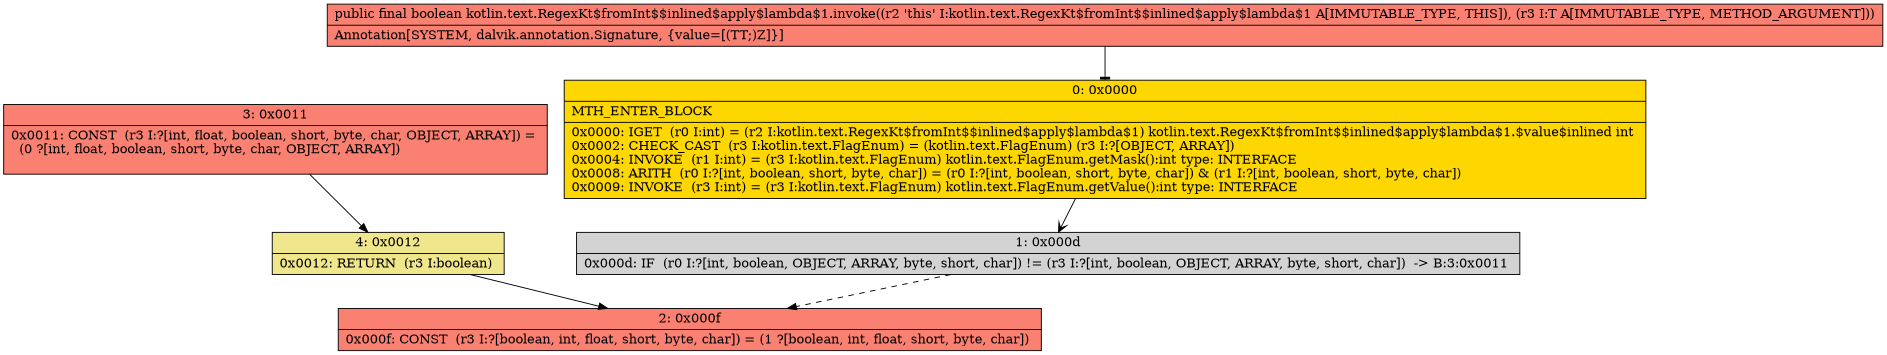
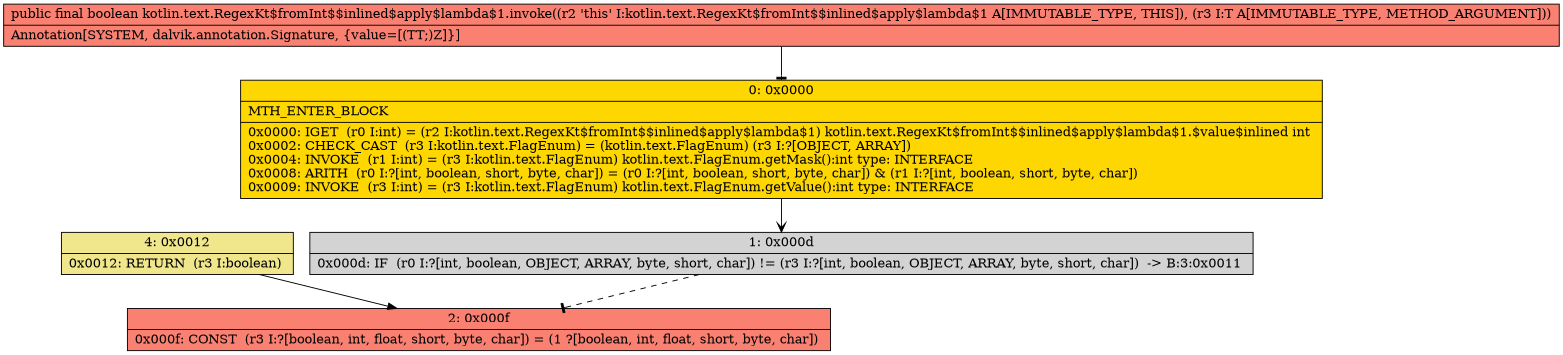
node "3: 0x0011": removed
edge "1: 0x000d" -> "2: 0x000f": arrowhead normal -> tee
